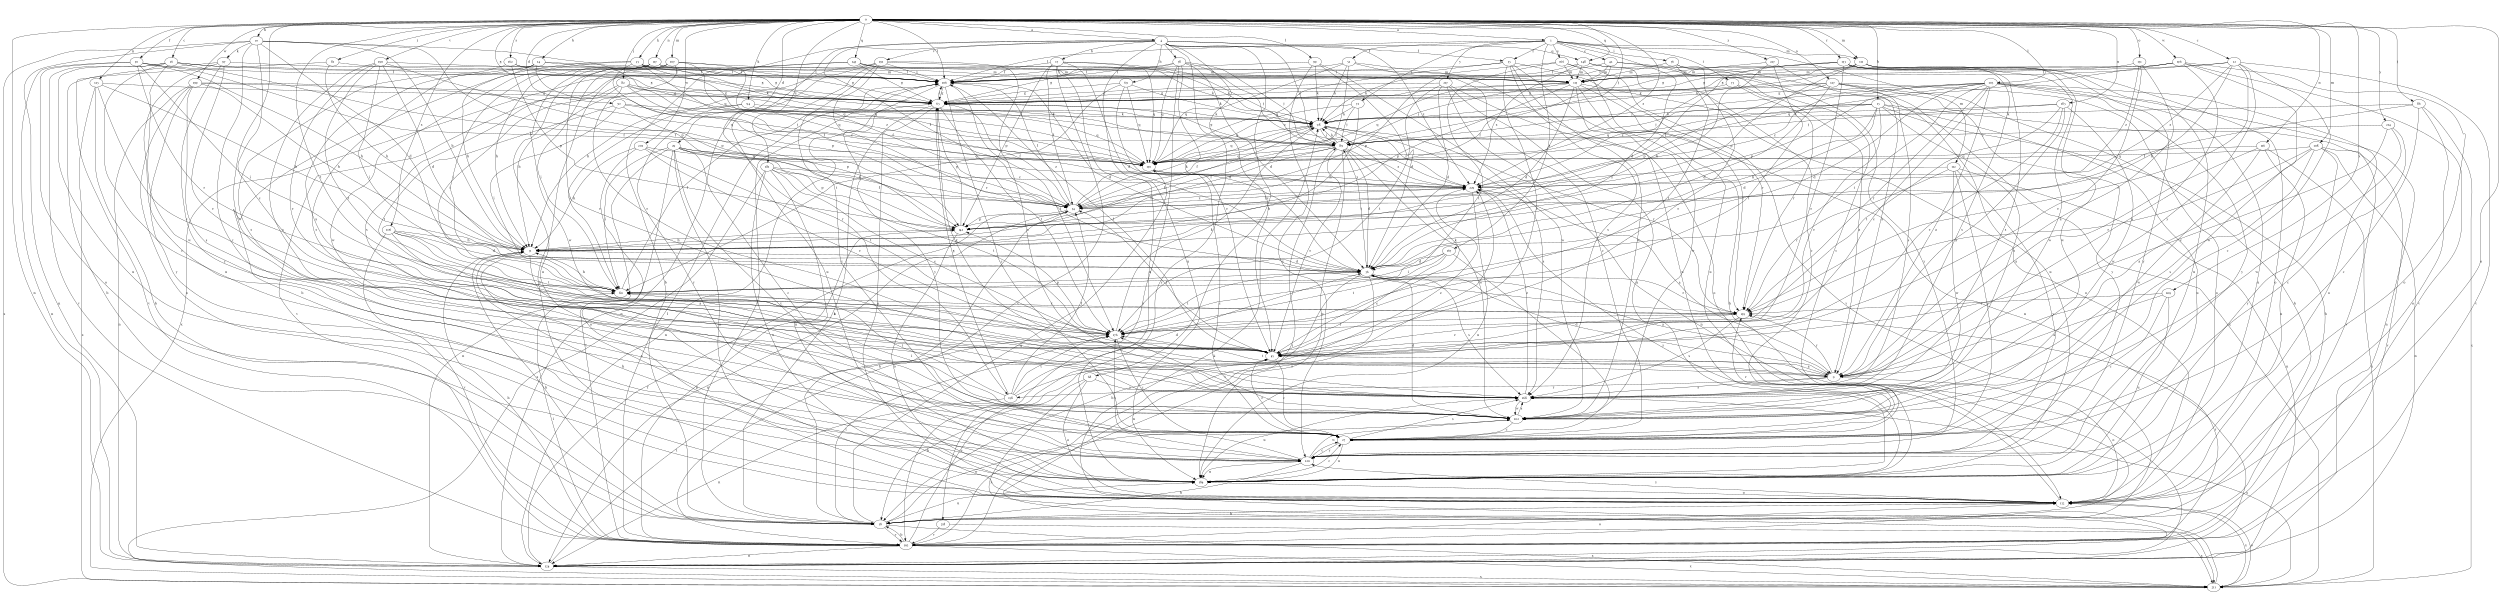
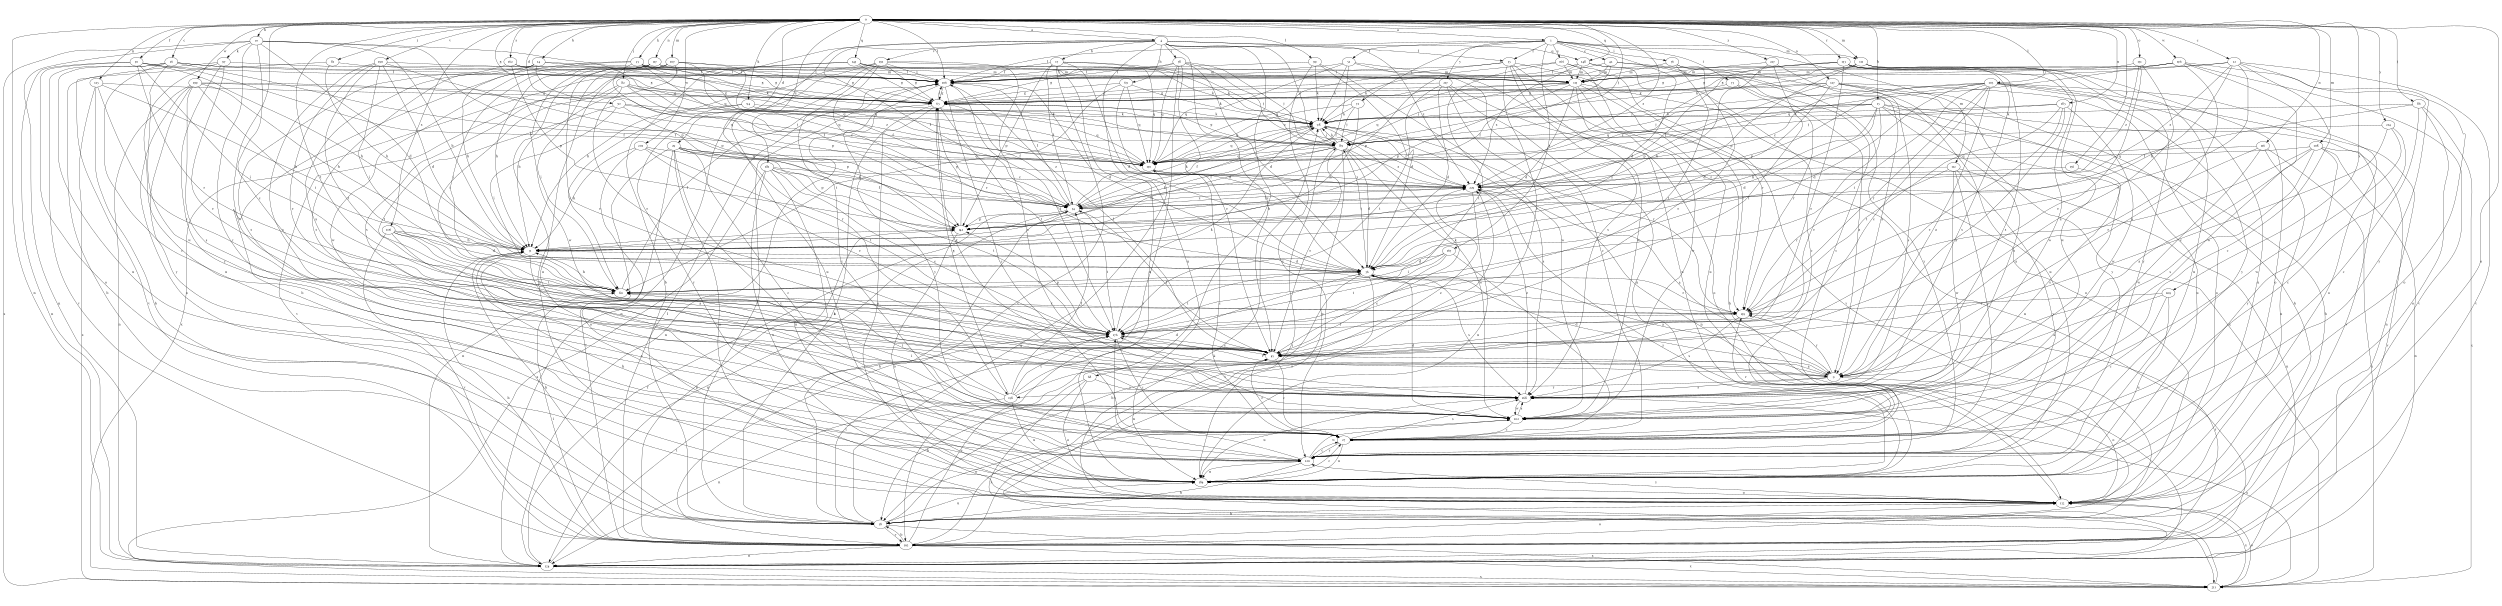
edge "103" -> "63": now "191" -> "63"
node "156": added
edge "29" -> "80": now "199" -> "80"
edge "22" -> "9": now "22" -> "220"
edge "54" -> "176": added, label "t"
edge "159" -> "45": now "176" -> "45"
edge "158" -> "184": added, label "u"
node "218": removed
